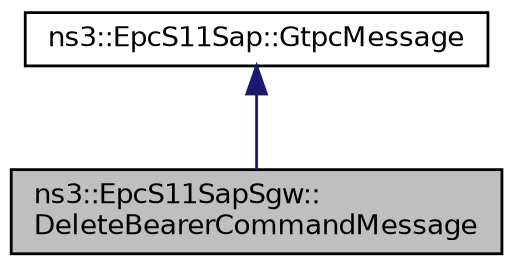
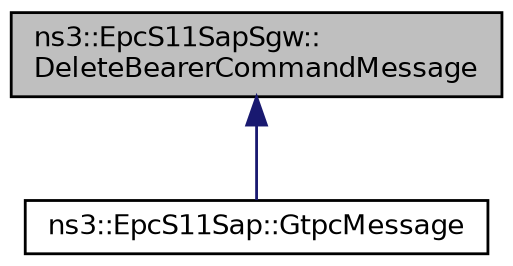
edge "ns3::EpcS11SapSgw:: DeleteBearerCommandMessage" -> "ns3::EpcS11Sap::GtpcMessage": reversed
